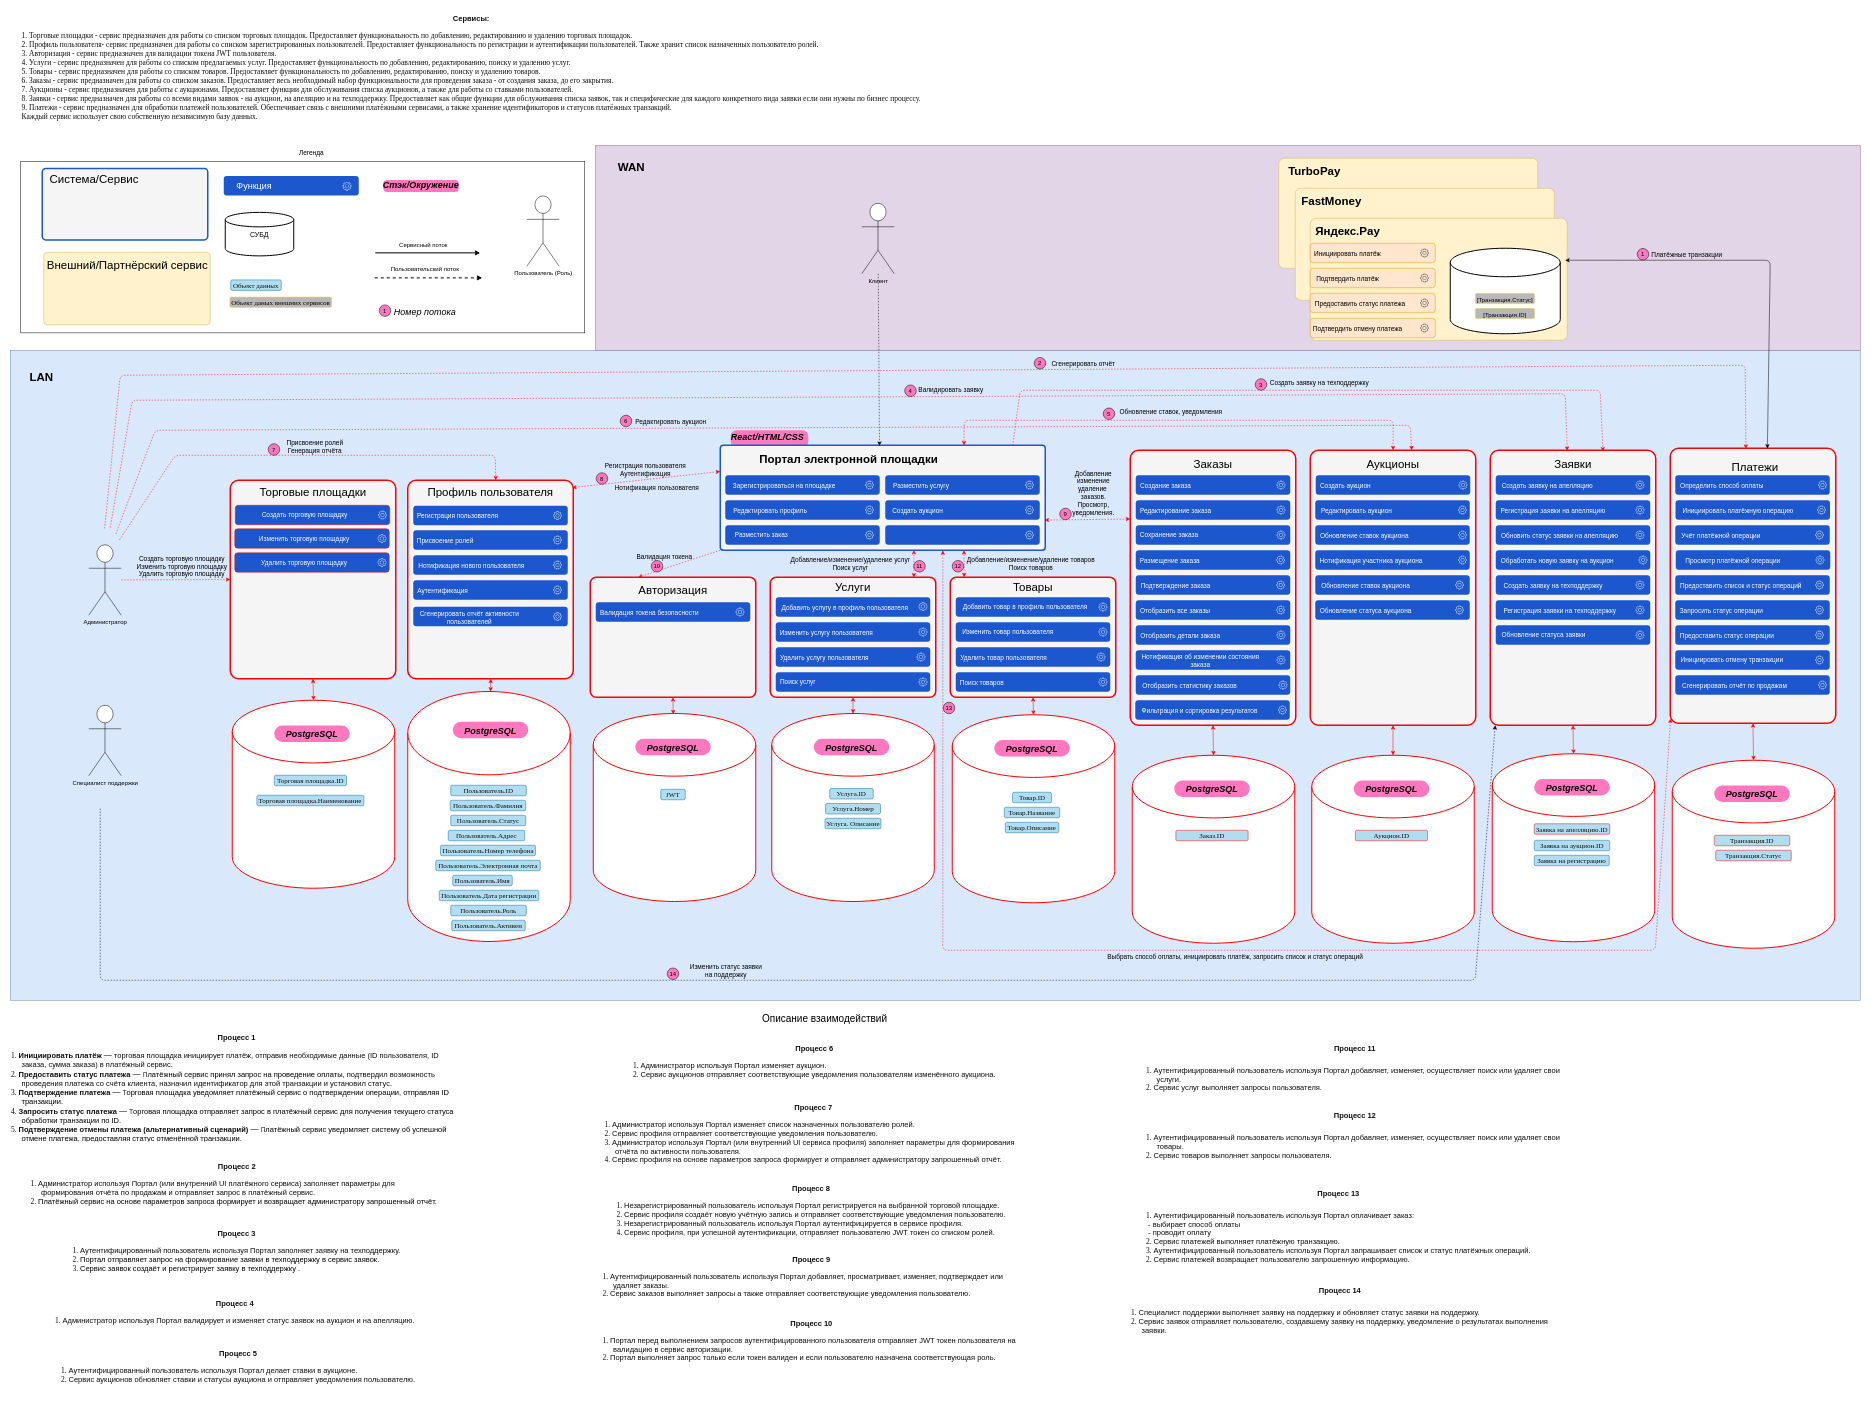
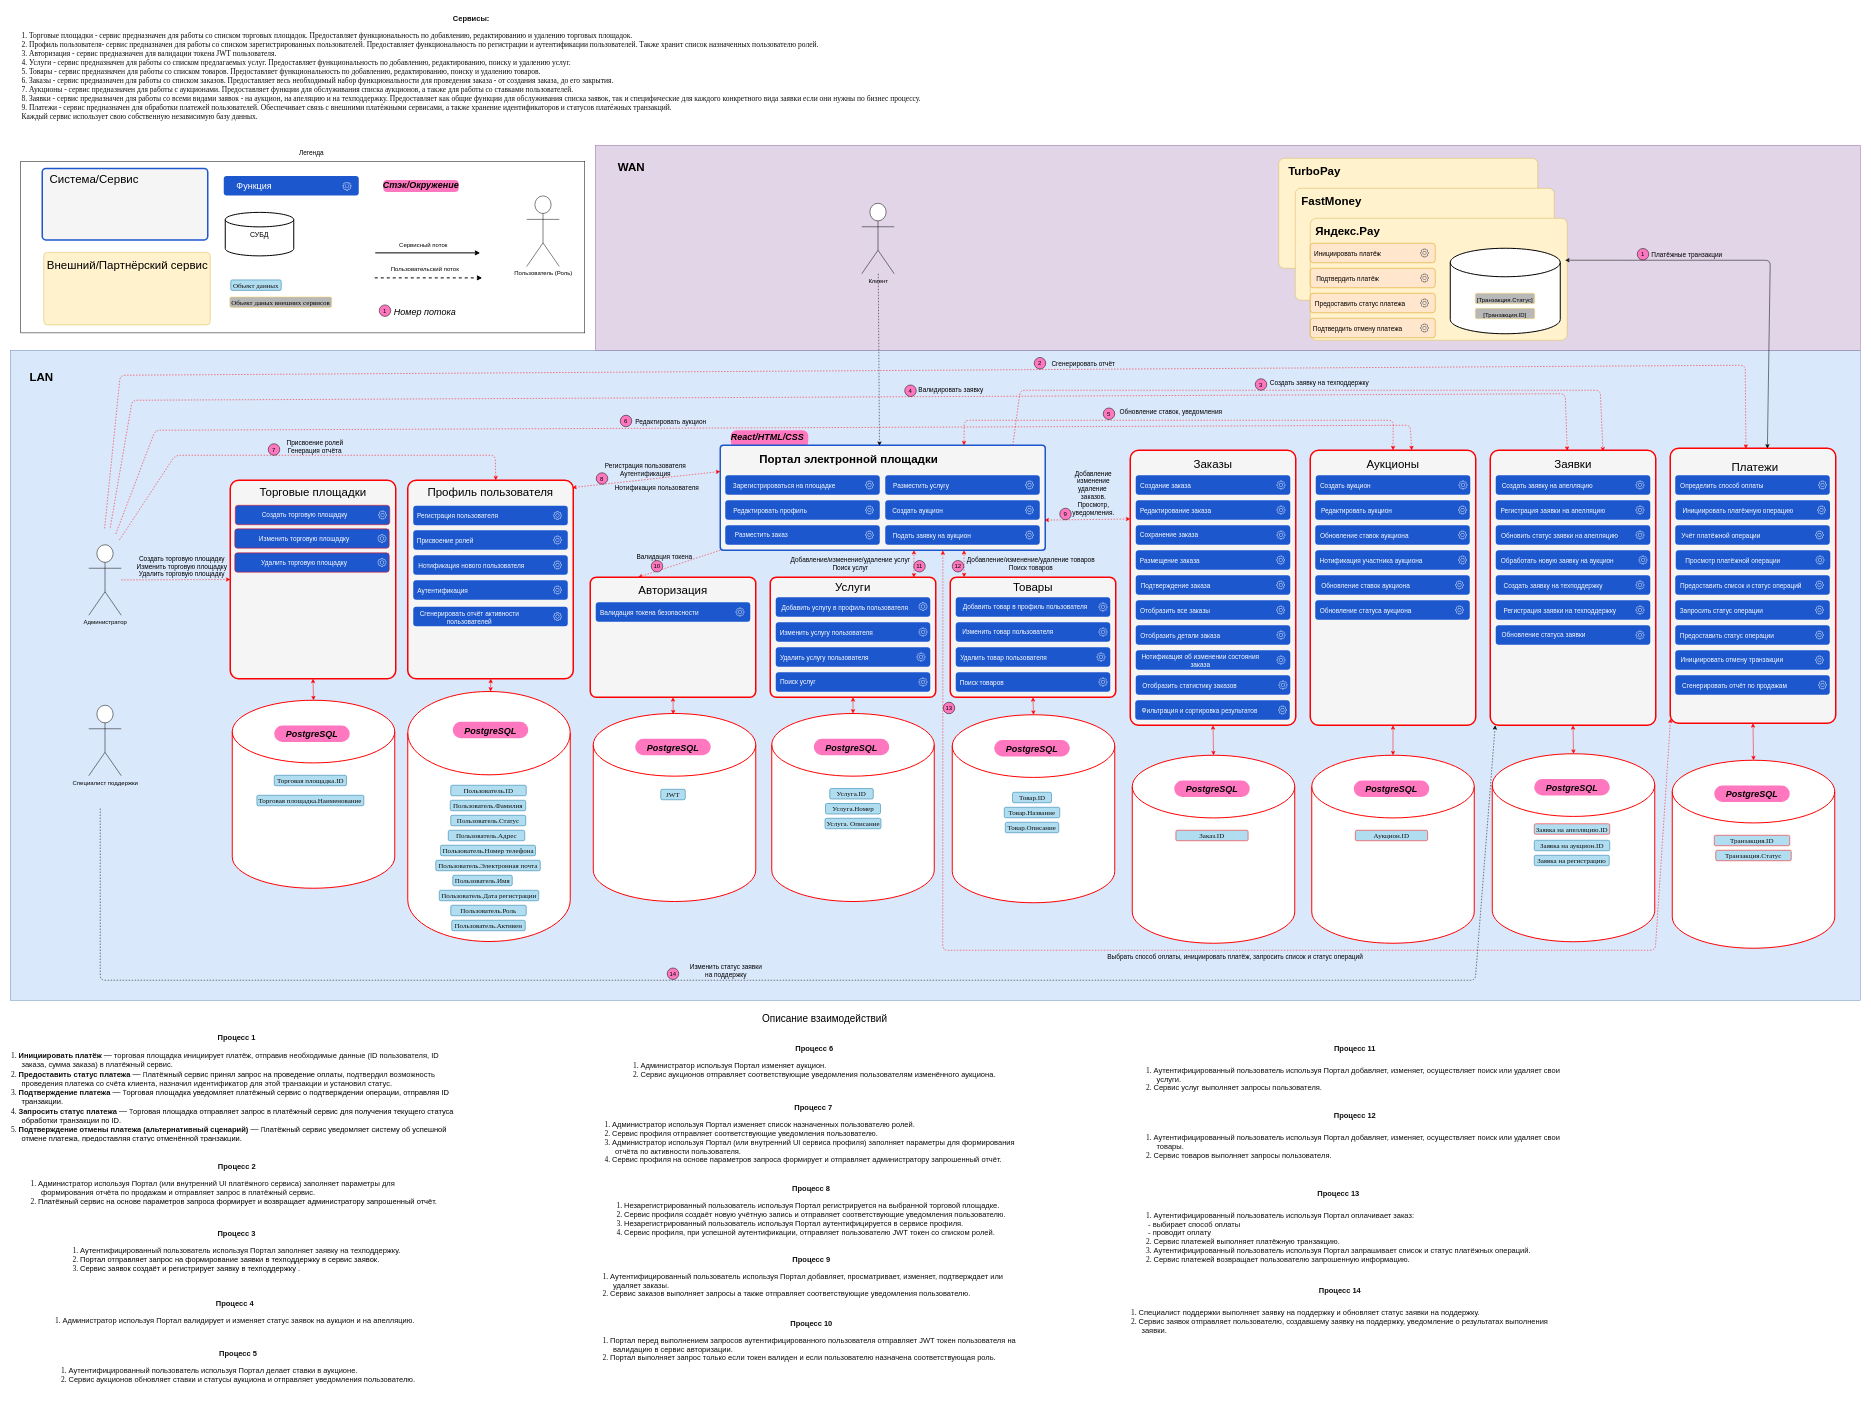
node "Подать заявку на аукцион": added
